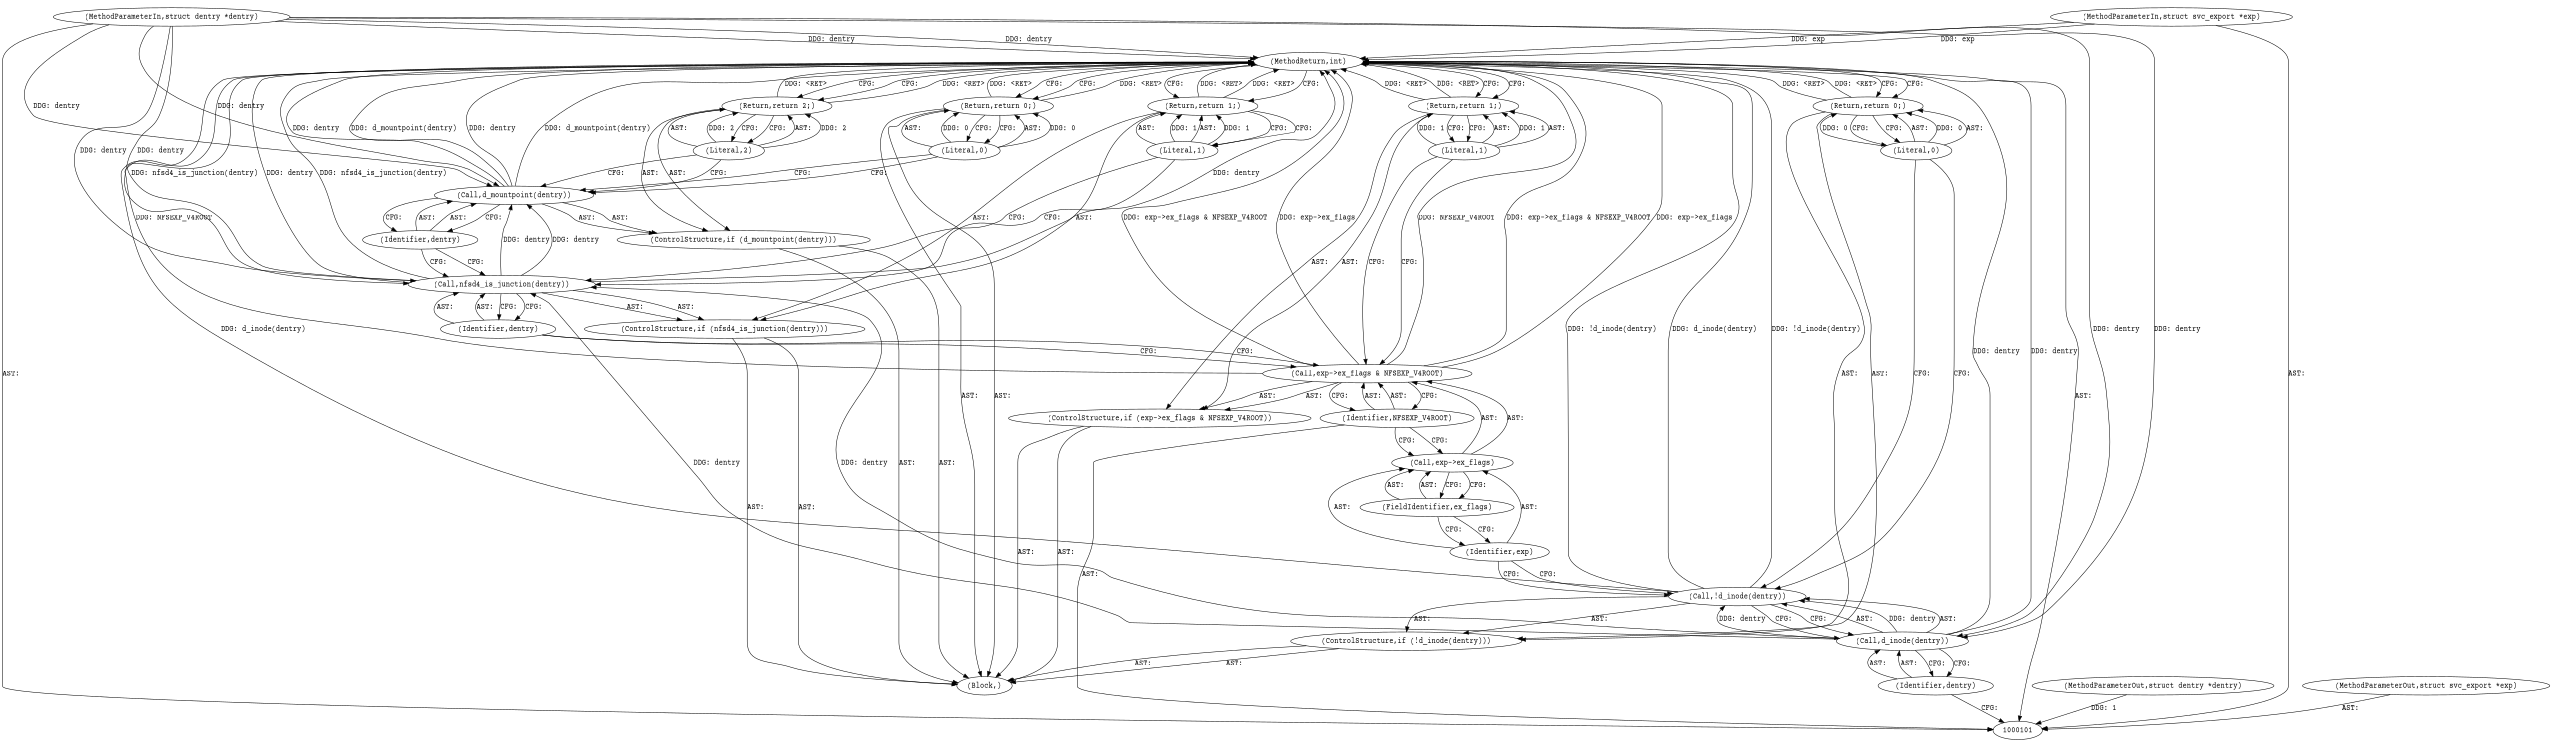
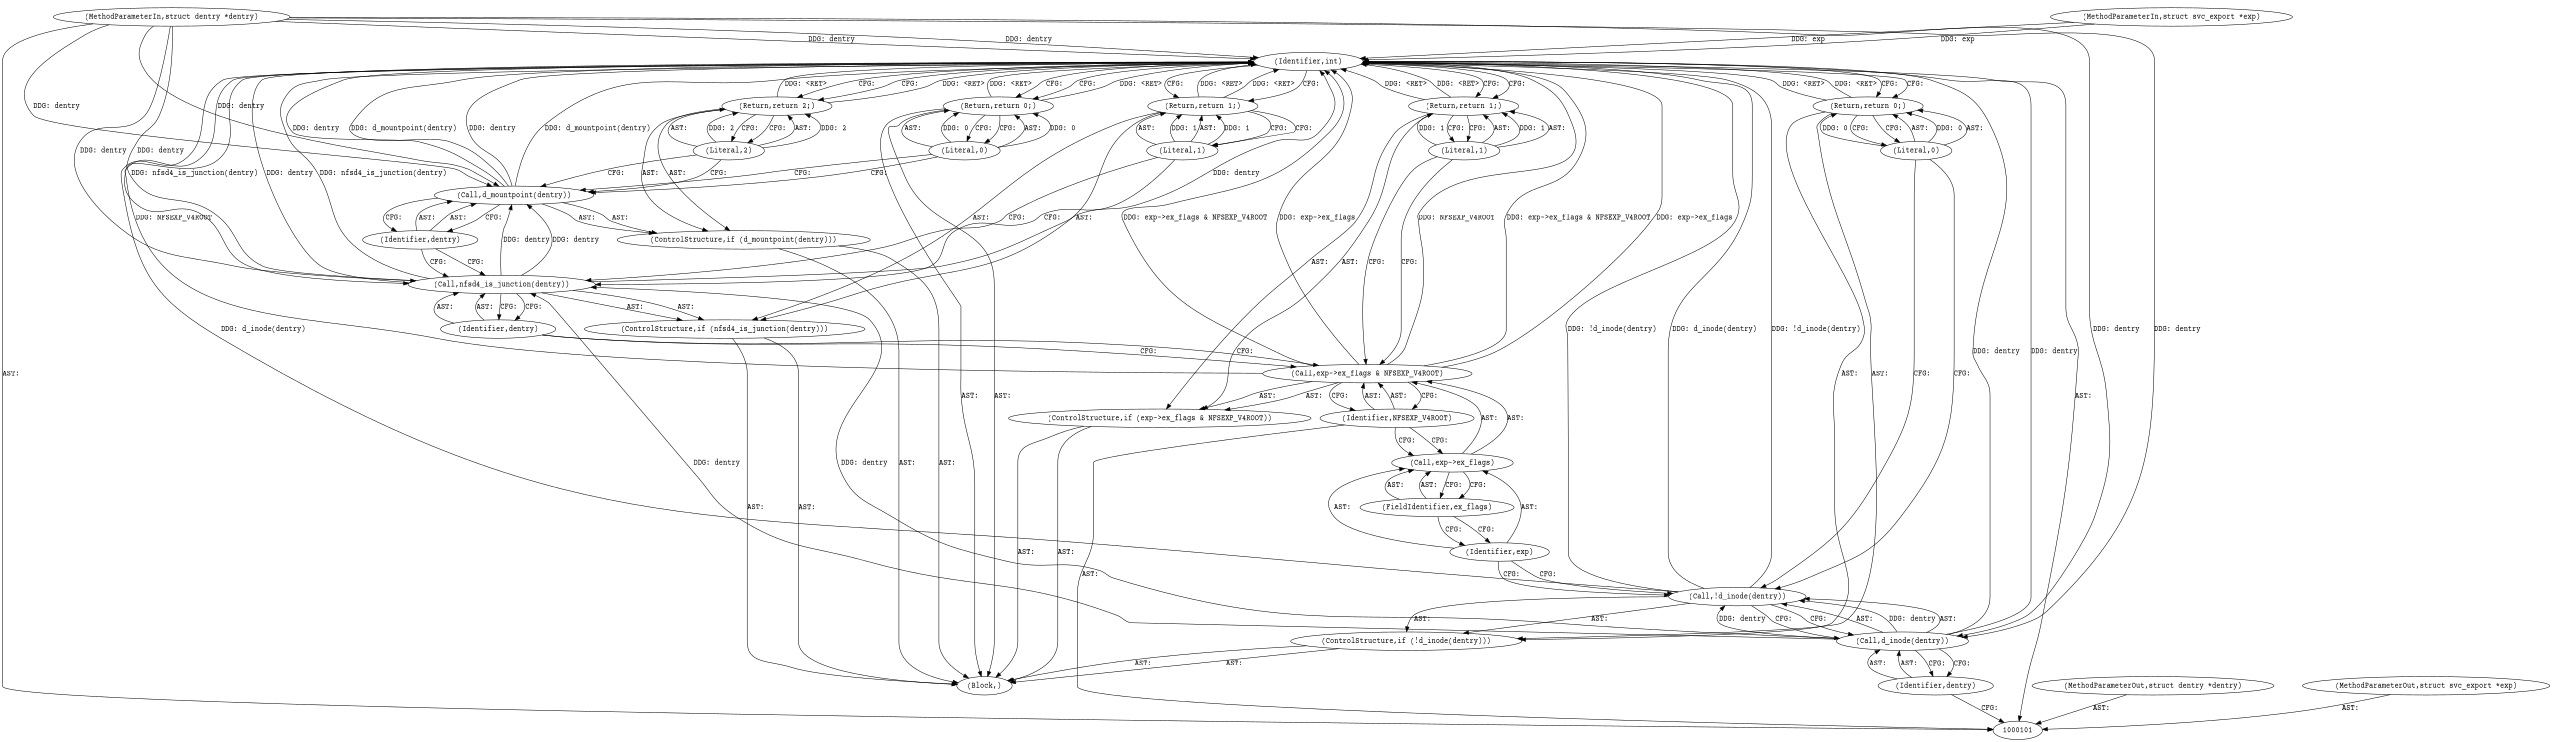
node "(MethodReturn,int)": label "(MethodReturn,int)" -> "(Identifier,int)"
edge "(MethodParameterIn,struct svc_export *exp)" -> "1000101": removed, label "AST:"
edge "(MethodParameterOut,struct dentry *dentry)" -> "1000101": label "DDG: 1" -> "AST: "
